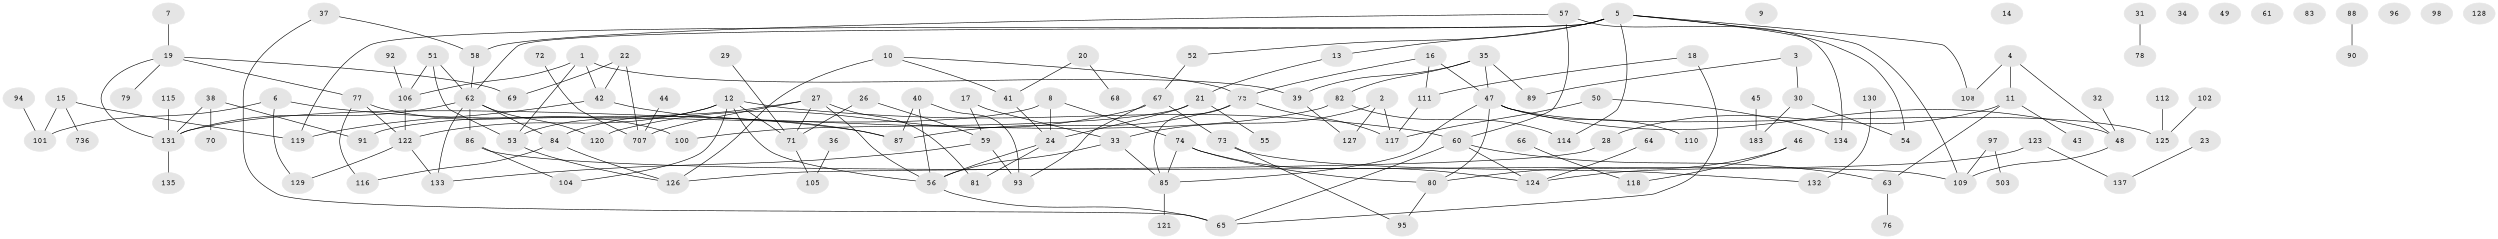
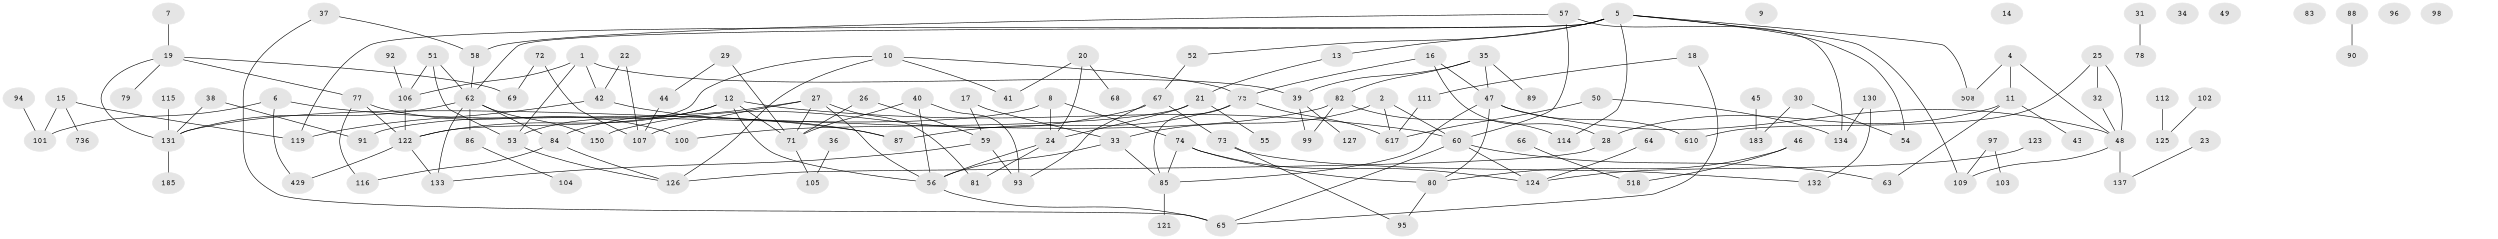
node "61": removed
node "128": removed
node "3": removed
node "25": added
edge "29" -- "44": added
edge "16" -- "111": now "16" -- "28"
edge "22" -- "69": now "72" -- "69"
node "108": label "108" -> "508"
edge "10" -- "122": added
edge "41" -- "24": now "20" -- "24"
edge "47" -- "125": removed
edge "40" -- "87": now "40" -- "71"
edge "2" -- "127": now "2" -- "60"
edge "130" -- "134": added
node "70": removed
node "120": label "120" -> "150"
node "707": label "707" -> "107"
node "99": added
node "117": label "117" -> "617"
node "110": label "110" -> "610"
edge "12" -- "104": removed
edge "123" -- "137": now "48" -- "137"
edge "86" -- "109": removed
node "135": label "135" -> "185"
node "129": label "129" -> "429"
node "118": label "118" -> "518"
node "503": label "503" -> "103"
node "76": removed
